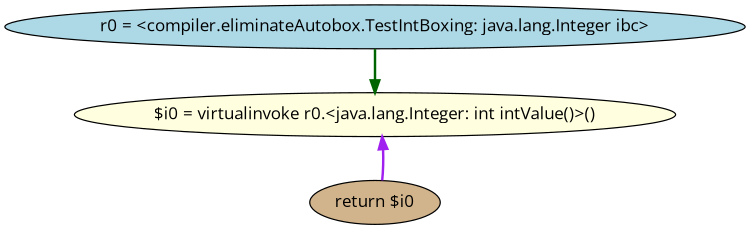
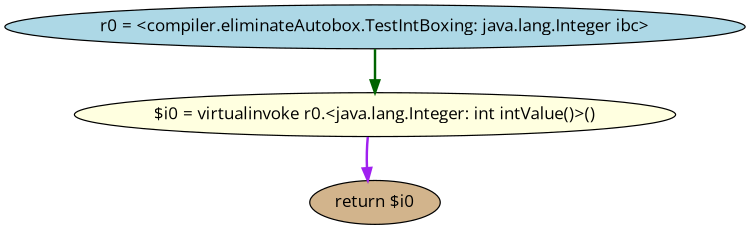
edge "return $i0" -> "$i0 = virtualinvoke r0.<java.lang.Integer: int intValue()>()": reversed
